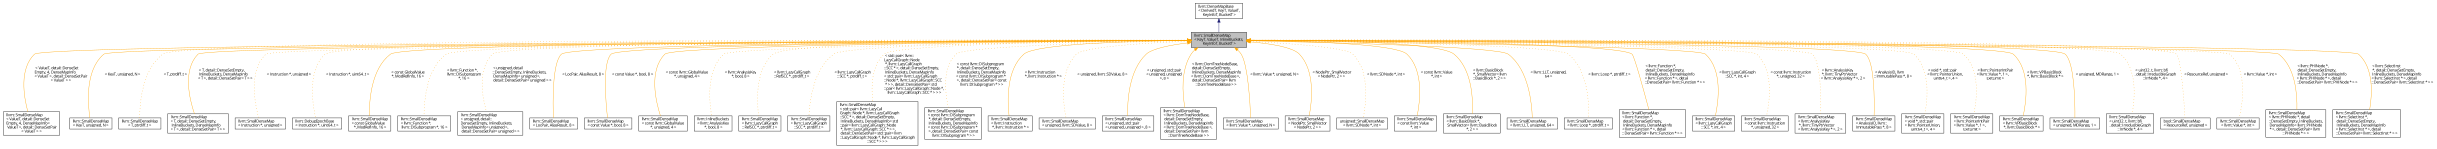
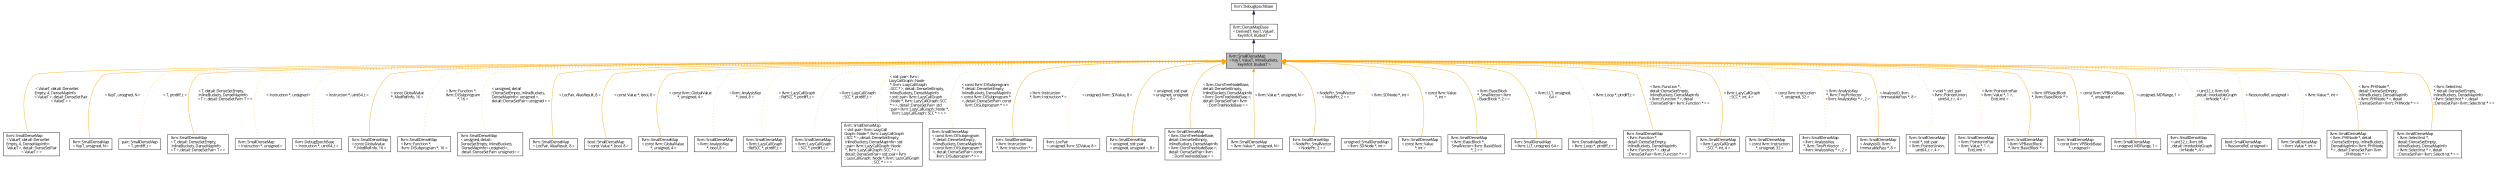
node "llvm::DebugEpochBase": added
node "llvm::SmallDenseMap < T, ptrdiff_t >": label "llvm::SmallDenseMap < T, ptrdiff_t >" -> "pair::SmallDenseMap < T, ptrdiff_t >"
node "llvm::SmallDenseMap < const Value *, bool, 8 >": label "llvm::SmallDenseMap < const Value *, bool, 8 >" -> "bool::SmallDenseMap < const Value *, bool, 8 >"
node "llvm::InlineBuckets < llvm::AnalysisKey *, bool, 8 >": label "llvm::InlineBuckets < llvm::AnalysisKey *, bool, 8 >" -> "llvm::SmallDenseMap < llvm::AnalysisKey *, bool, 8 >"
node "llvm::SmallDenseMap < unsigned, llvm::SDValue, 8 >": label "llvm::SmallDenseMap < unsigned, llvm::SDValue, 8 >" -> "llvm::LocPair < unsigned, llvm::SDValue, 8 >"
node "llvm::SmallDenseMap < llvm::Loop *, ptrdiff_t >": label "llvm::SmallDenseMap < llvm::Loop *, ptrdiff_t >" -> "llvm::DenseMapBase < llvm::Loop *, ptrdiff_t >"
node "llvm::SmallDenseMap < const llvm::VPBlockBase *, unsigned >": added
